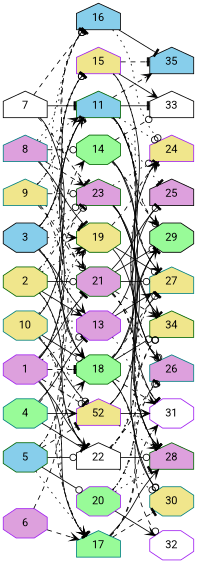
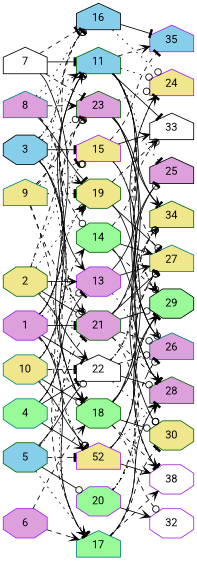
node "35": color black -> purple
edge "19" -> "24": now "19" -> "33"
edge "18" -> "34": removed
node "31": label "31" -> "38"
node "30": color teal -> darkgreen
